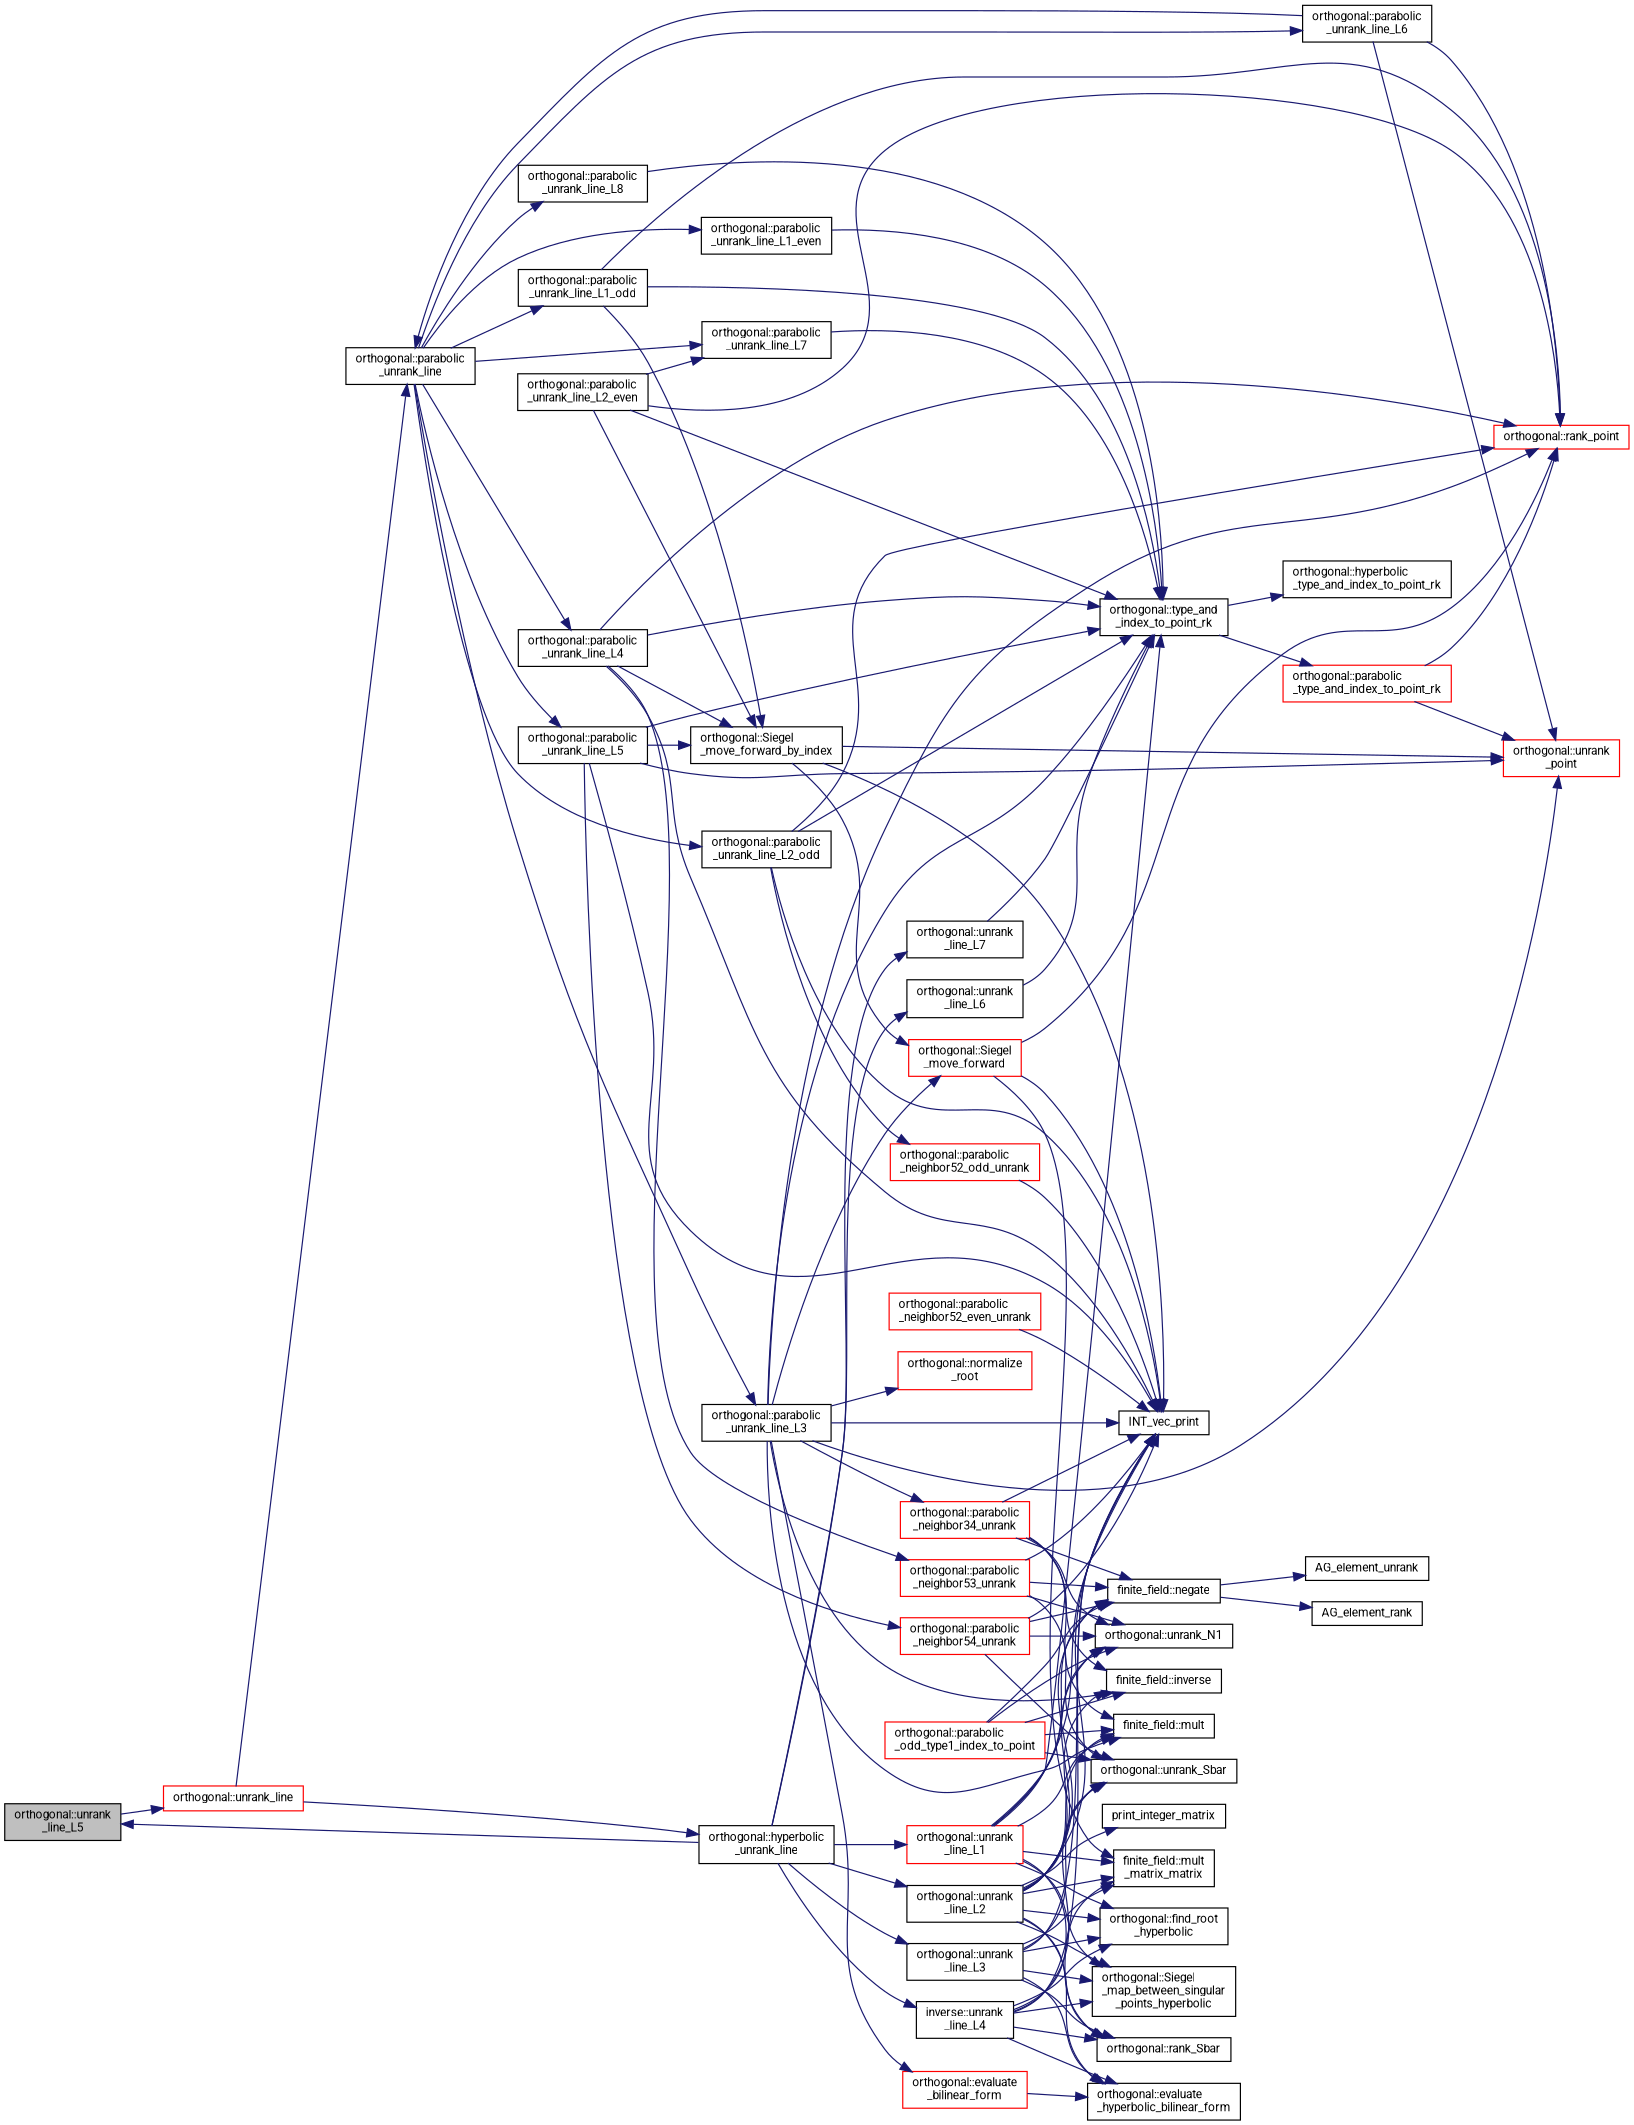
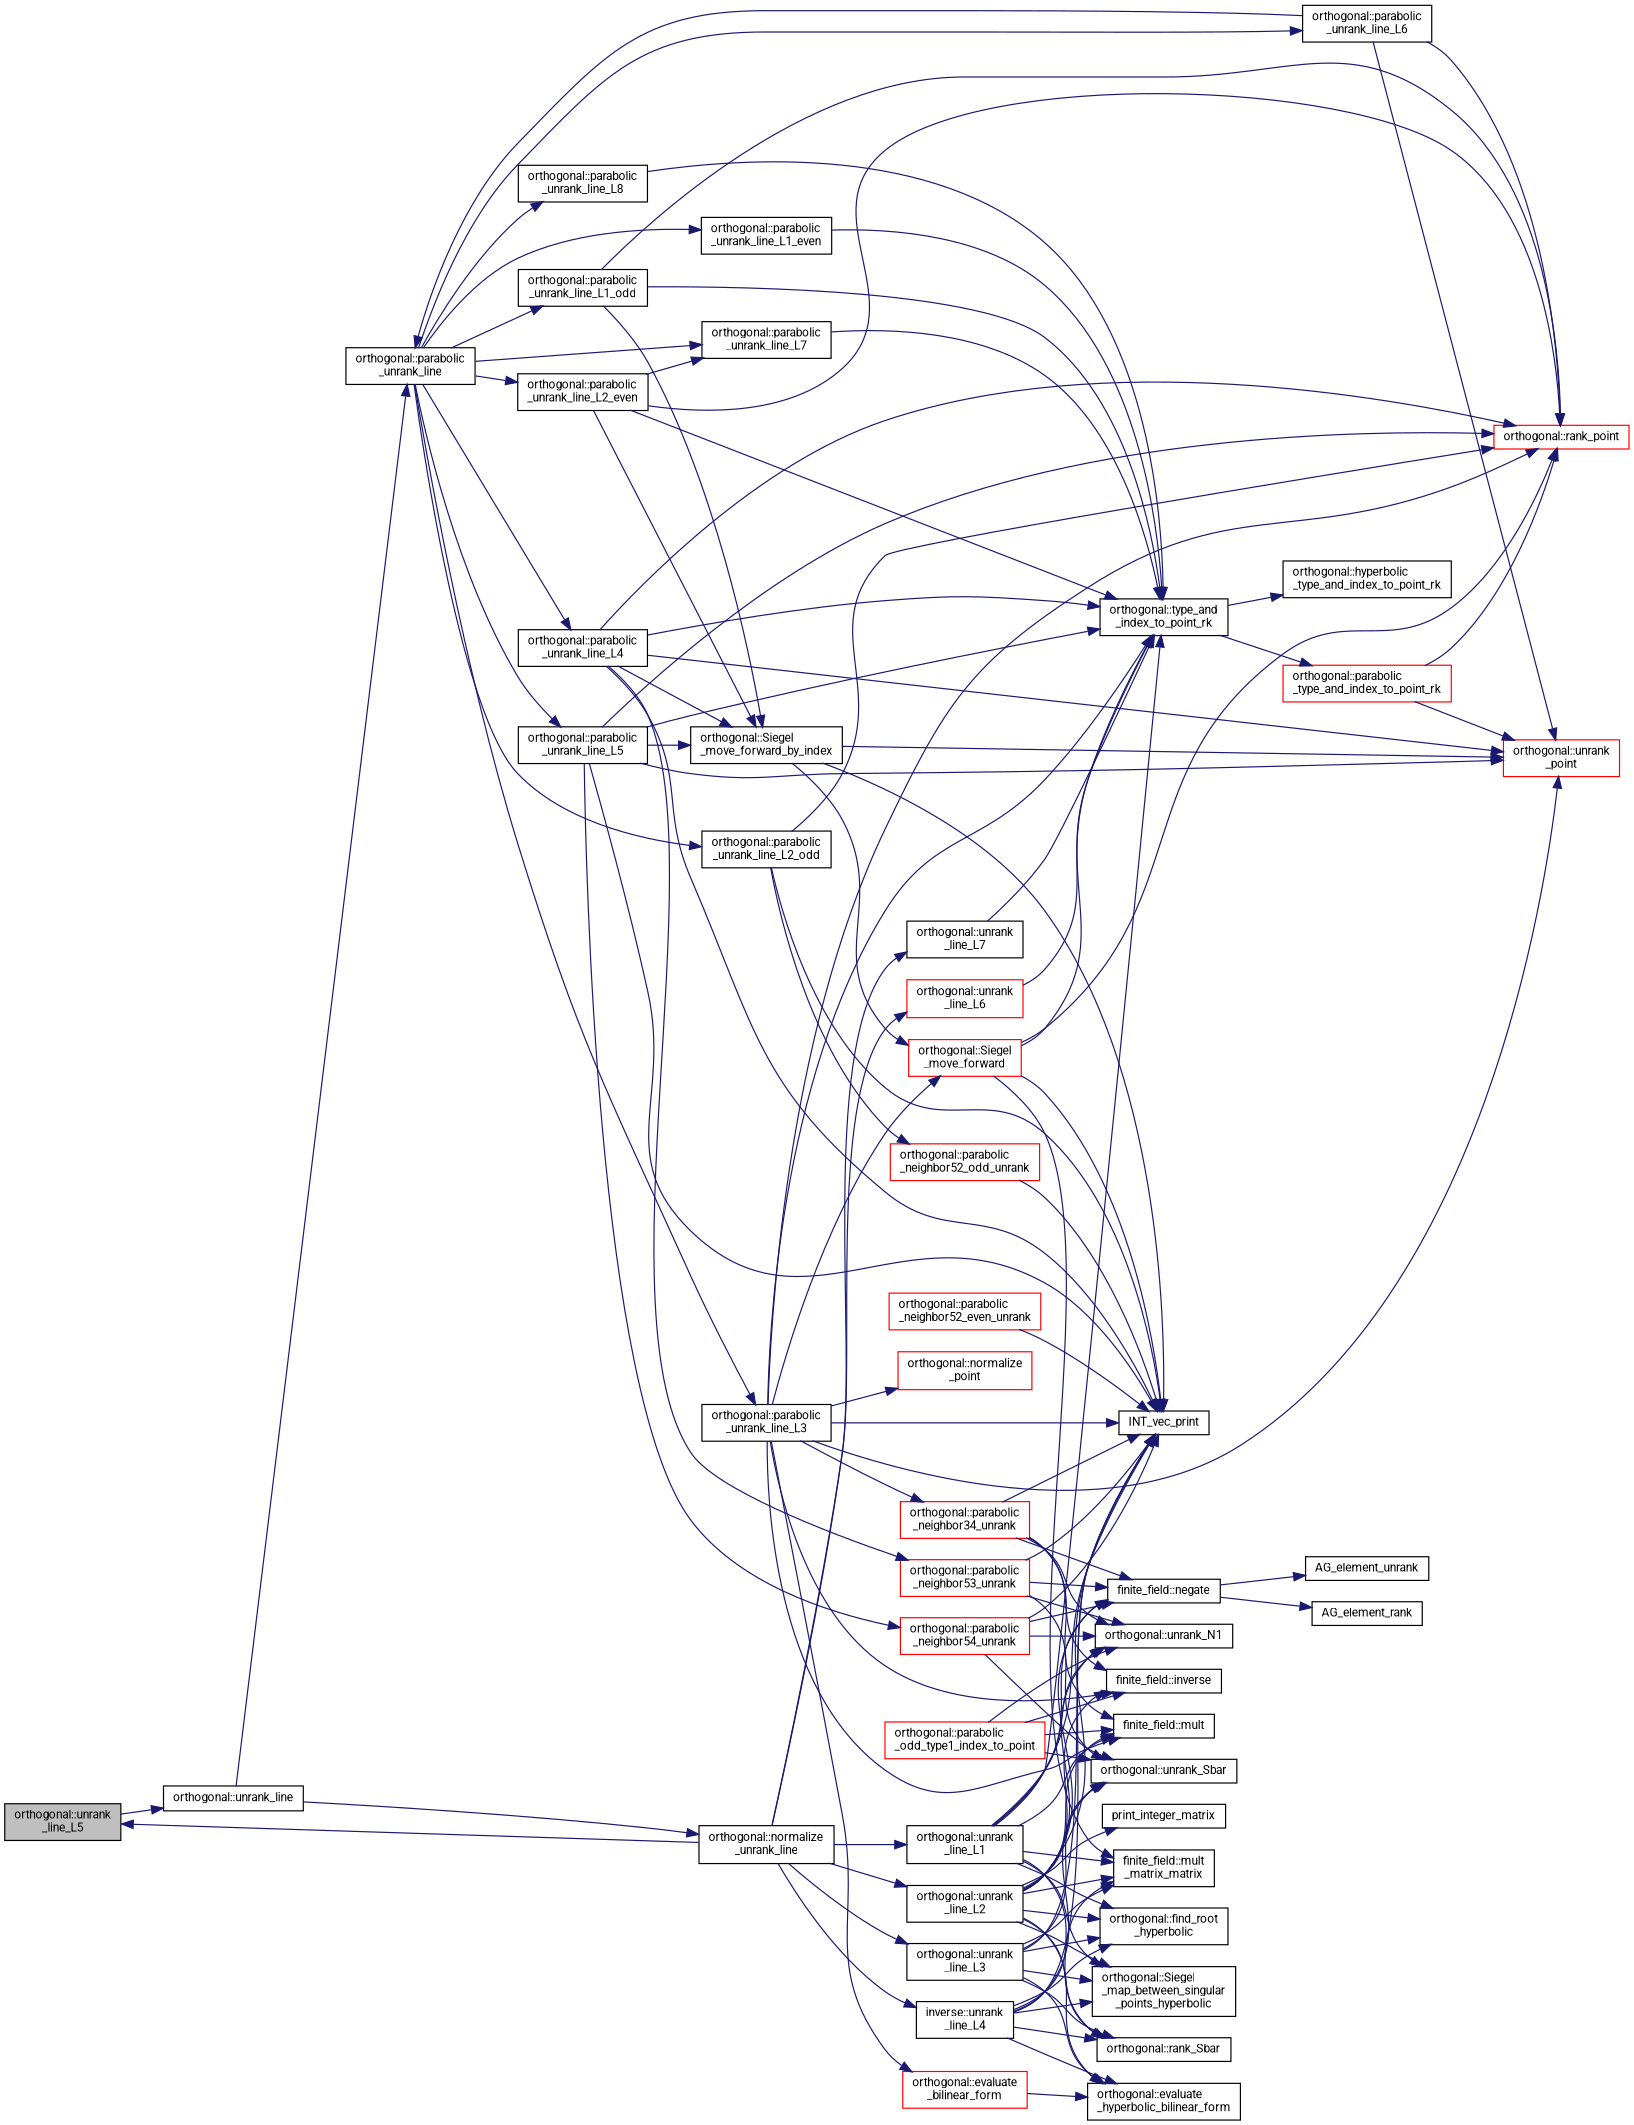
edge "orthogonal::parabolic _unrank_line" -> "orthogonal::parabolic _unrank_line_L2_even": added
edge "orthogonal::parabolic _unrank_line_L5" -> "orthogonal::rank_point": added
edge "orthogonal::parabolic _unrank_line_L4" -> "orthogonal::unrank _point": added
edge "orthogonal::parabolic _unrank_line_L2_odd" -> "orthogonal::type_and _index_to_point_rk": now "orthogonal::Siegel _move_forward" -> "orthogonal::type_and _index_to_point_rk"
node "orthogonal::unrank _line_L6": color black -> red
node "orthogonal::normalize _root": label "orthogonal::normalize _root" -> "orthogonal::normalize _point"
edge "orthogonal::parabolic _odd_type1_index_to_point" -> "finite_field::negate": removed
node "orthogonal::unrank_line": color red -> black
node "orthogonal::hyperbolic _unrank_line": label "orthogonal::hyperbolic _unrank_line" -> "orthogonal::normalize _unrank_line"
node "orthogonal::unrank _line_L1": color red -> black
